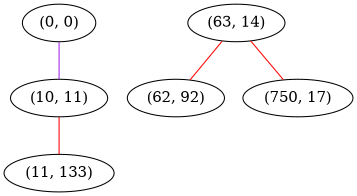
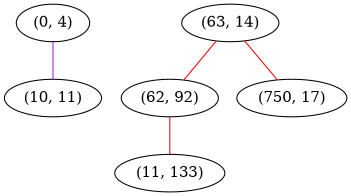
node "(0, 0)": label "(0, 0)" -> "(0, 4)"
edge "(10, 11)" -- "(11, 133)": now "(62, 92)" -- "(11, 133)"
